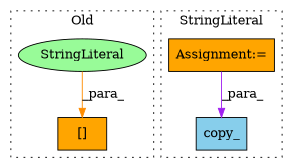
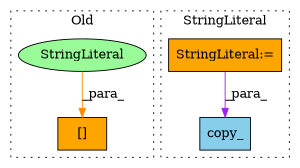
node "Assignment:=": label "Assignment:=" -> "StringLiteral:="
